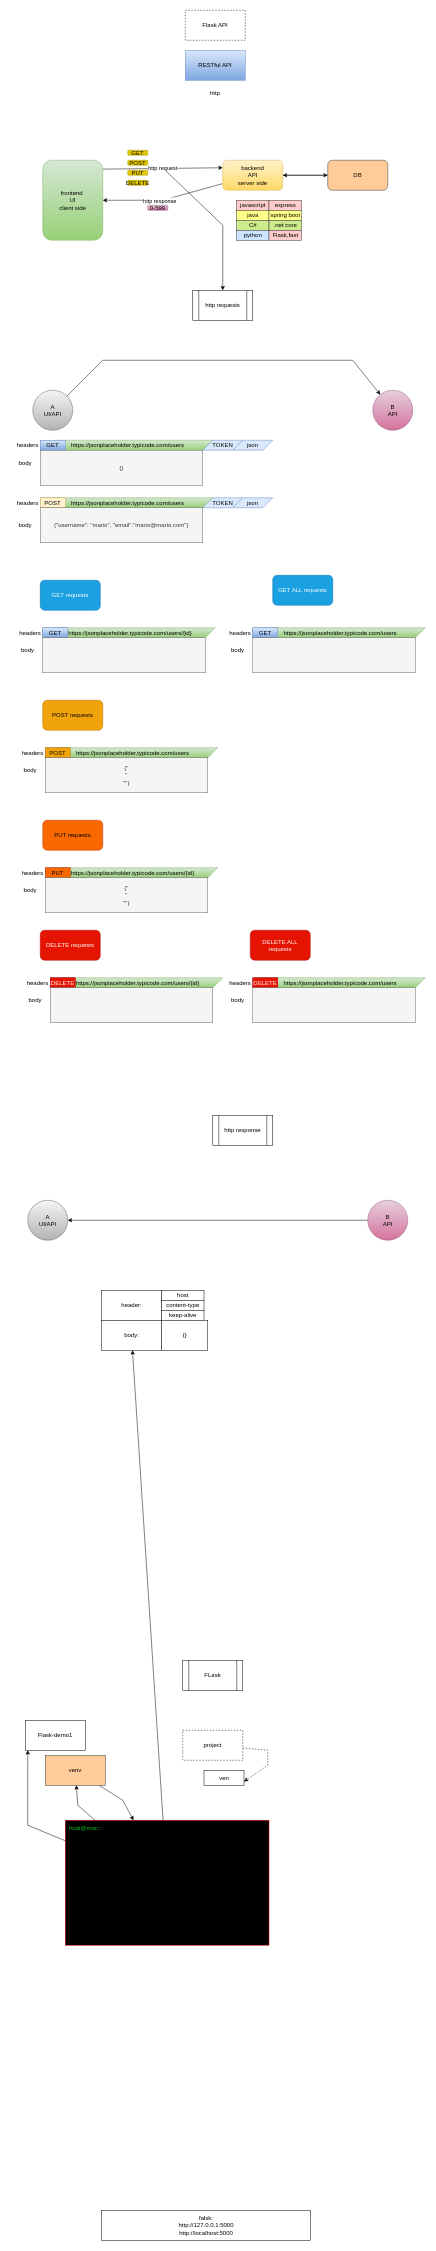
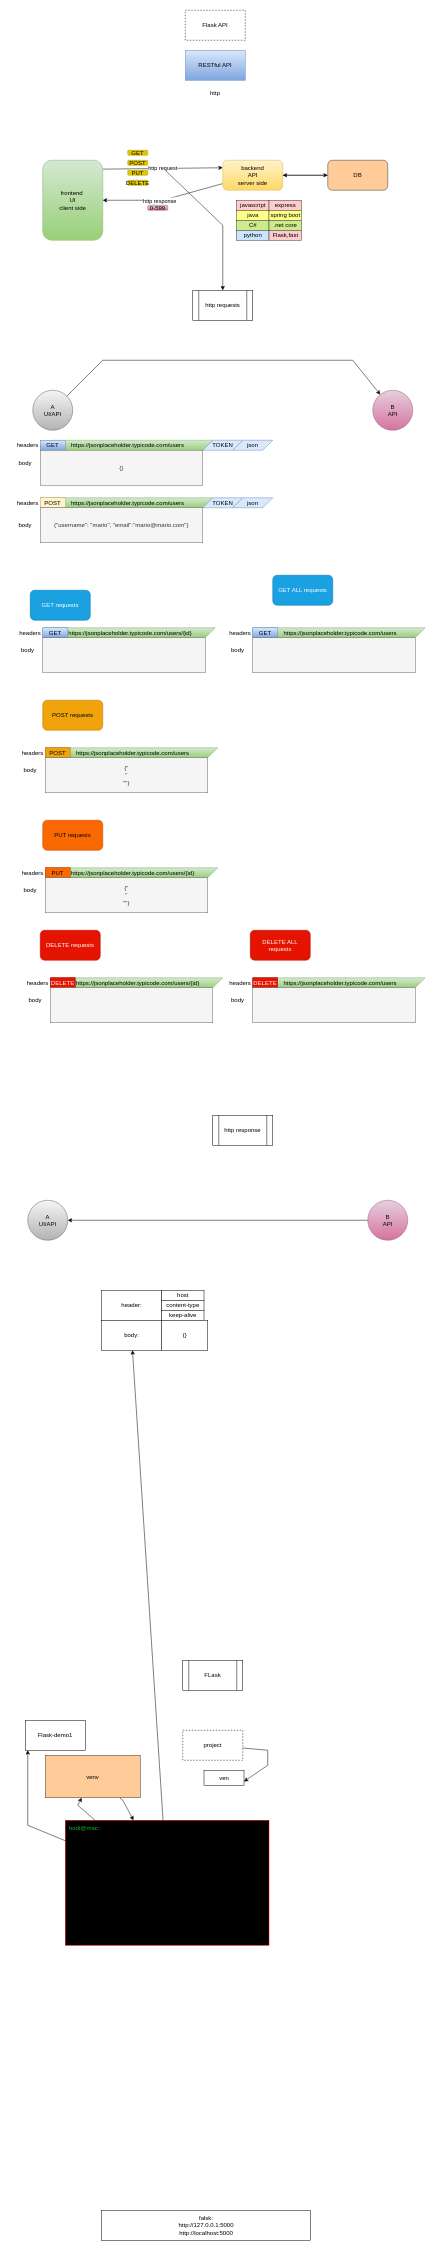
node "GET requests": moved (70, 595) -> (60, 605)
edge "project" -> "ven": style dashed -> solid
node "venv": size 60x30 -> 95x43
